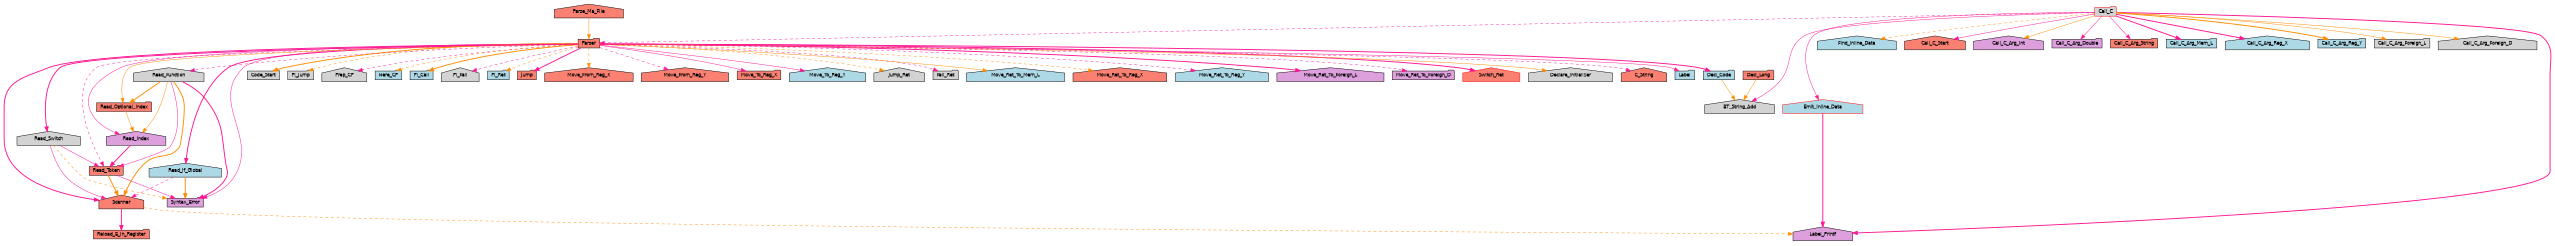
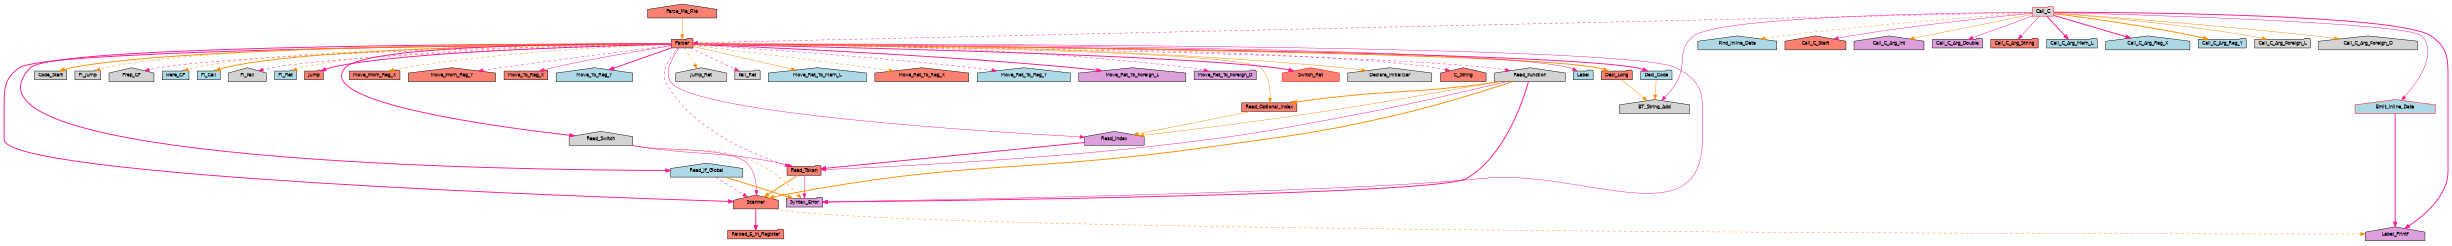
edge "Parser" -> "Decl_Long": added
edge "Parser" -> "Move_To_Reg_Y": style solid -> bold
node "Move_From_Reg_X": shape house -> folder
